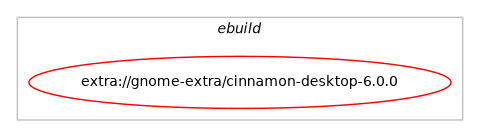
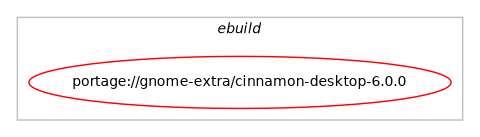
node "extra://gnome-extra/cinnamon-desktop-6.0.0": label "extra://gnome-extra/cinnamon-desktop-6.0.0" -> "portage://gnome-extra/cinnamon-desktop-6.0.0"
